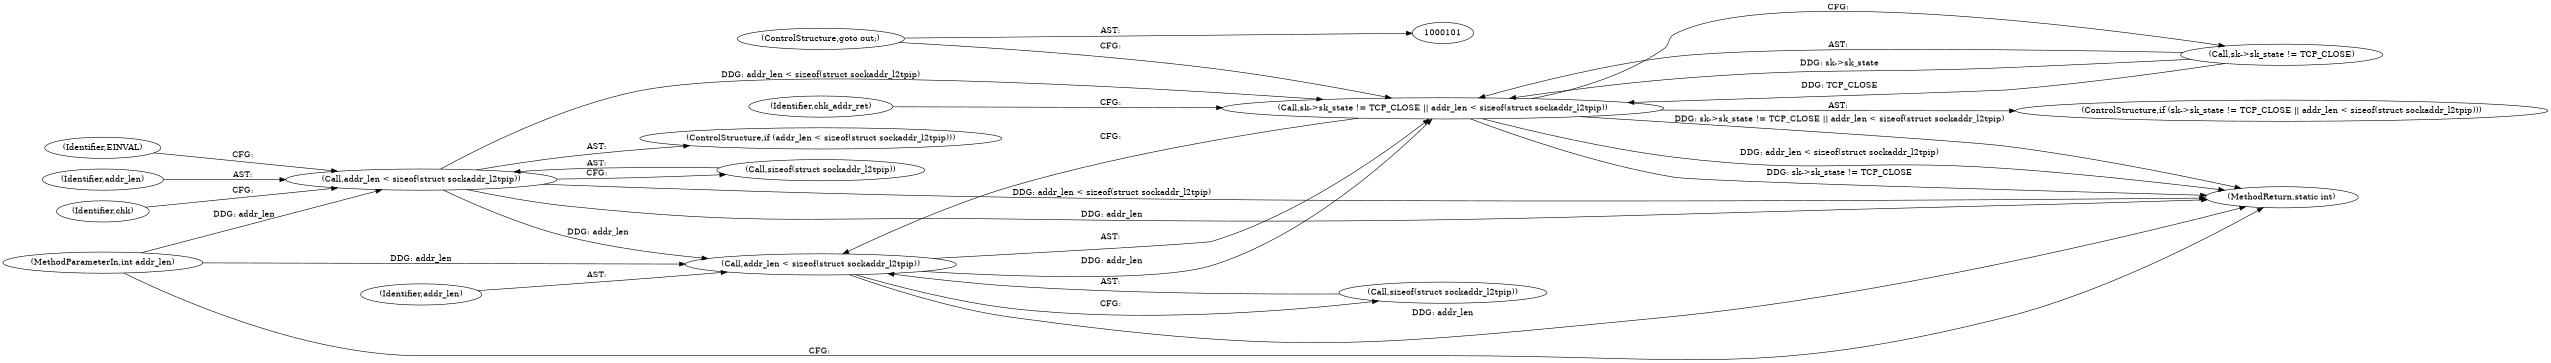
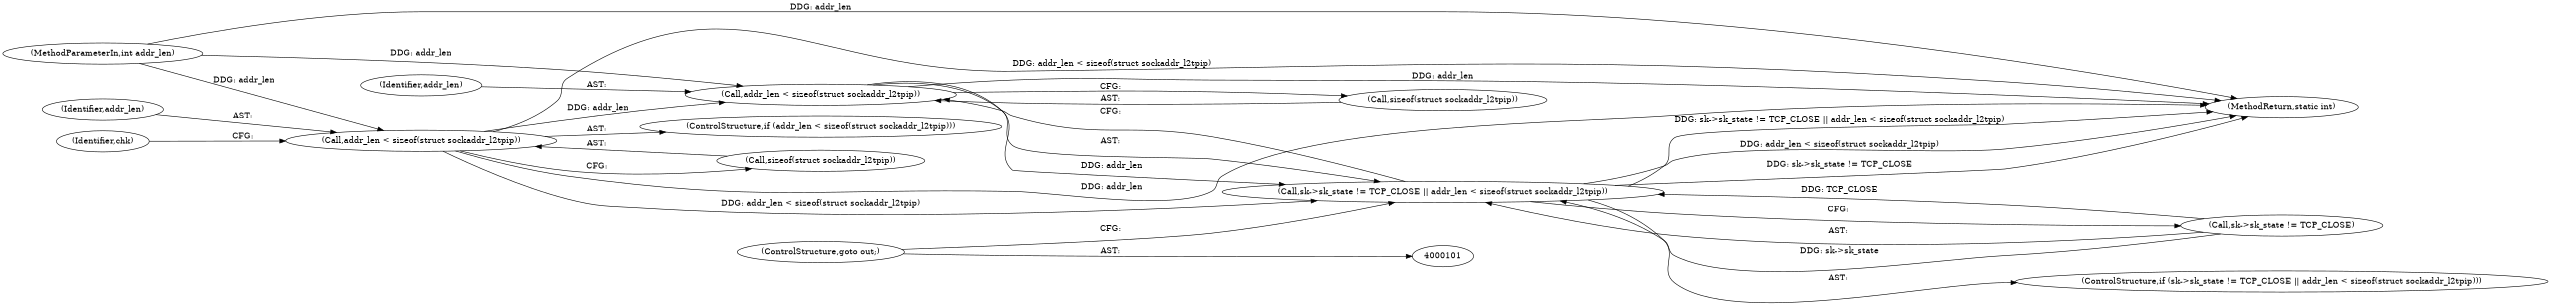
node "1000101": label "1000101" -> "4000101"
node "(Identifier,chk_addr_ret)": removed
node "(Identifier,EINVAL)": removed
edge "(MethodParameterIn,int addr_len)" -> "(MethodReturn,static int)": label "CFG: " -> "DDG: addr_len"
